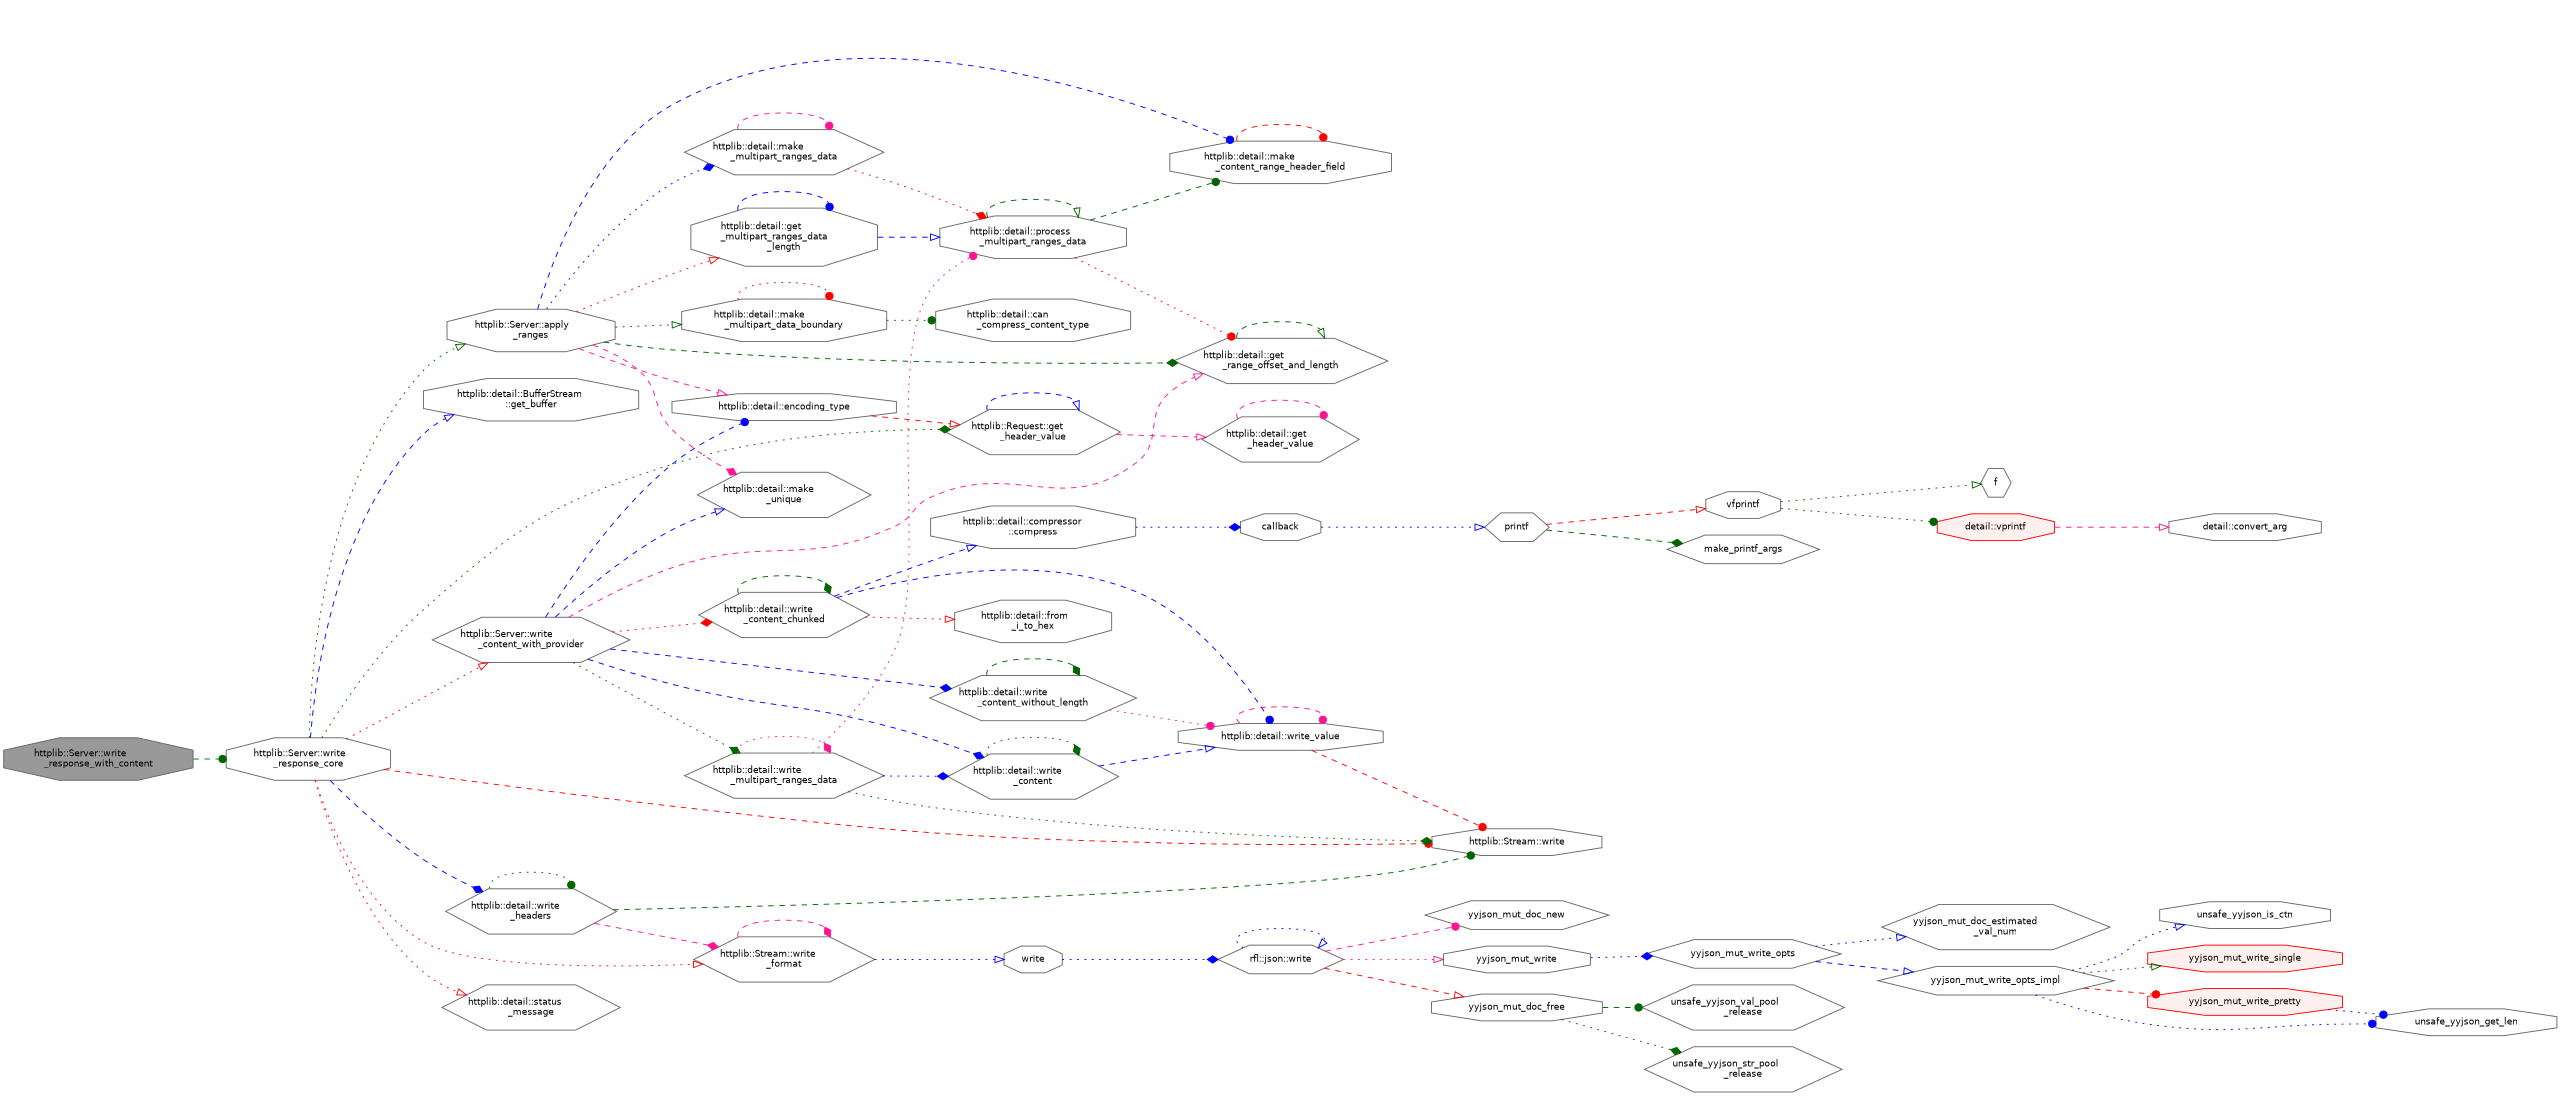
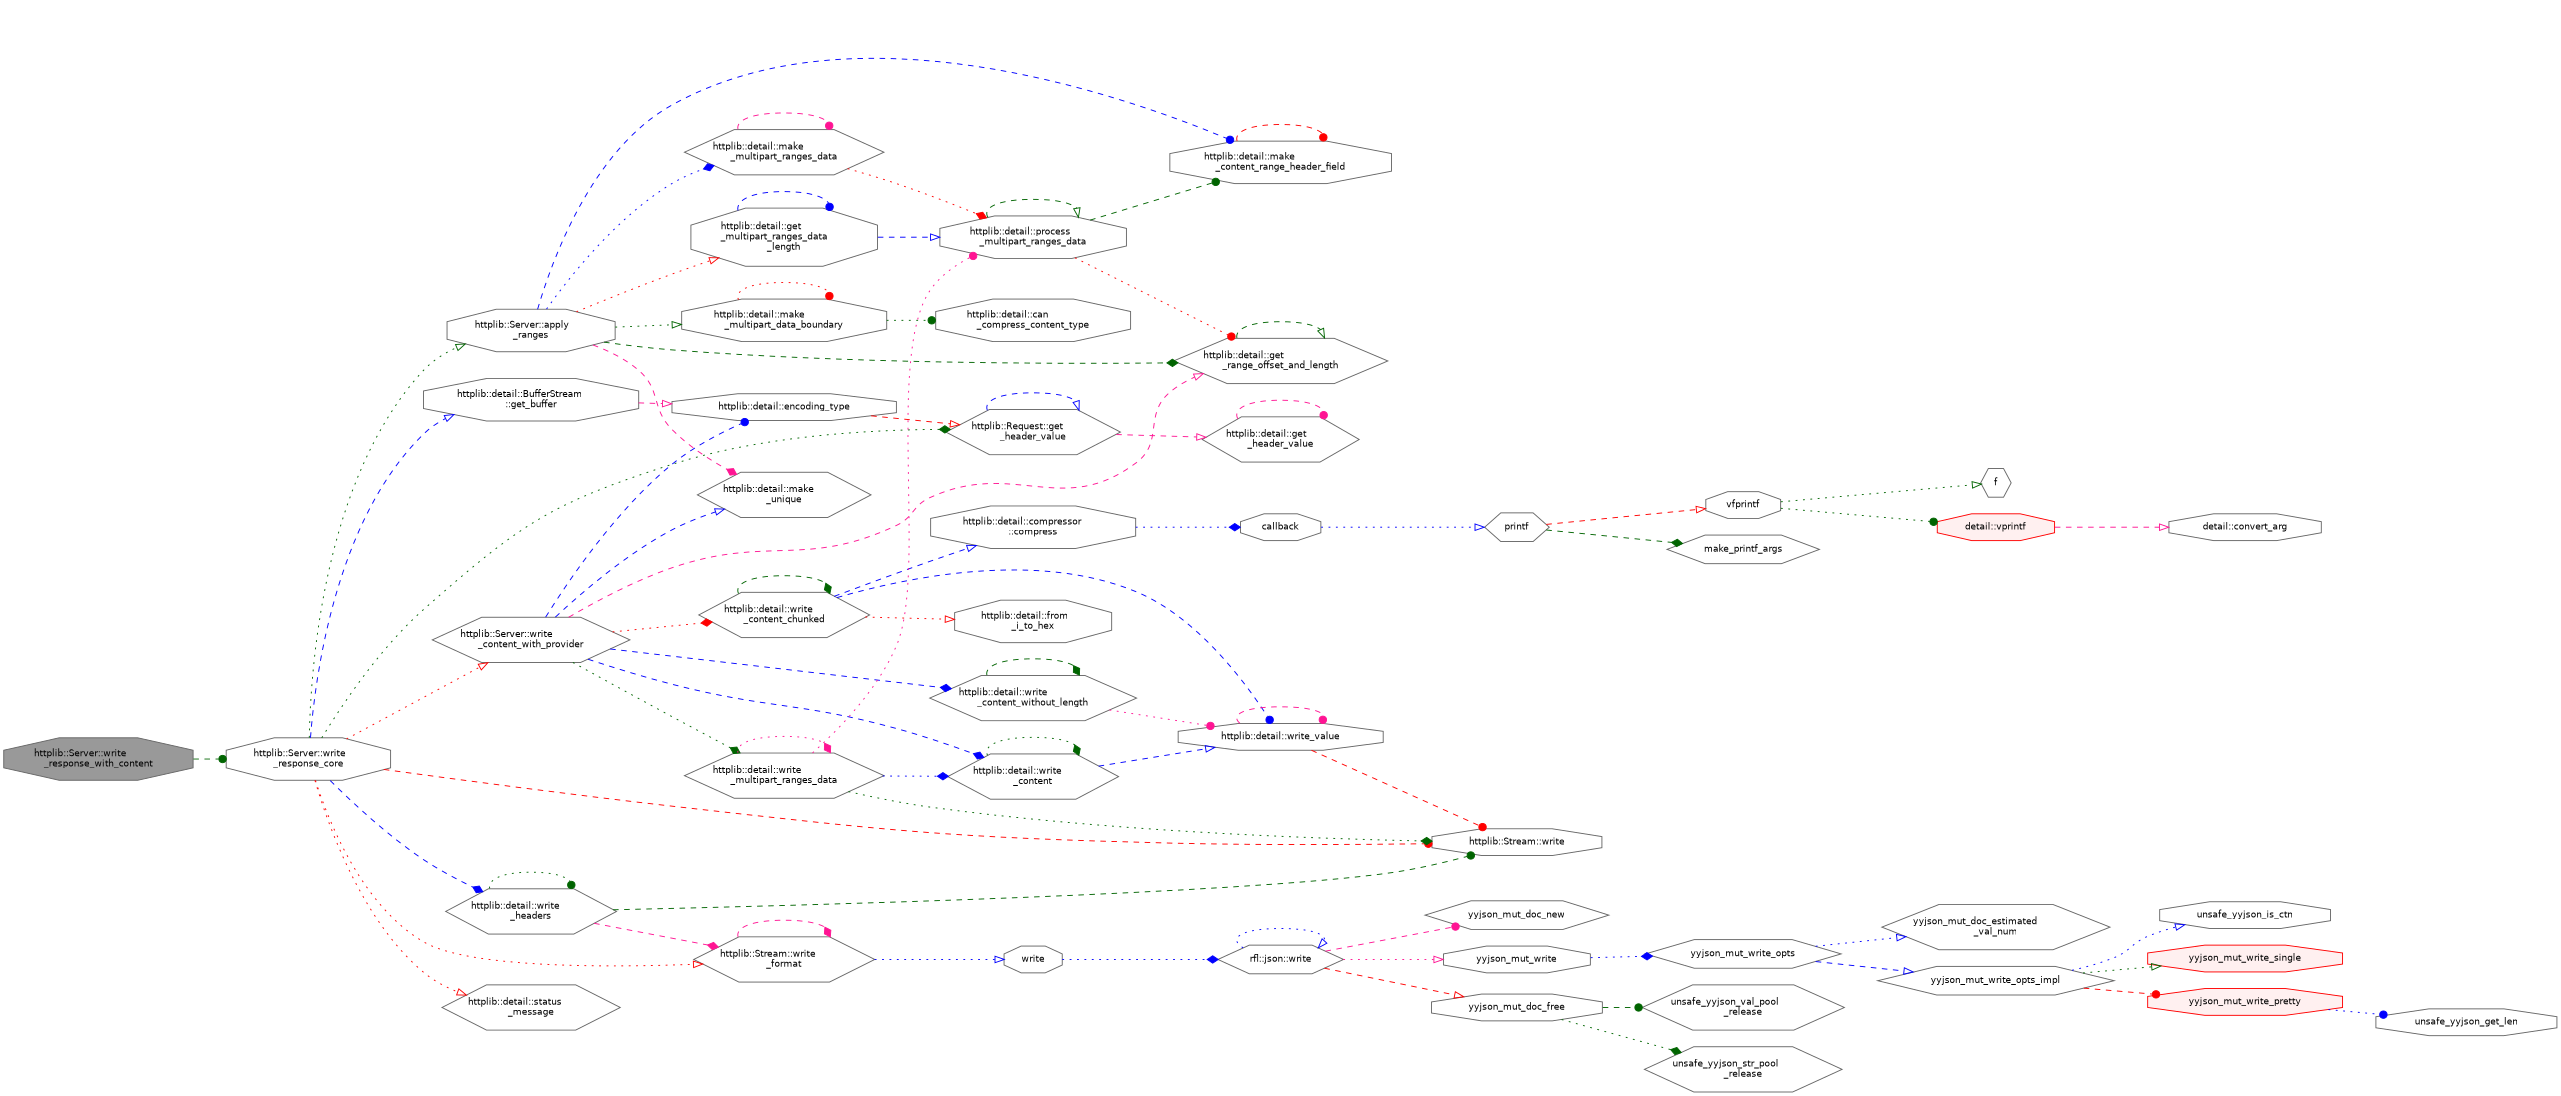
edge "httplib::Server::apply _ranges" -> "httplib::detail::encoding_type": now "httplib::detail::BufferStream ::get_buffer" -> "httplib::detail::encoding_type"
edge "yyjson_mut_write_opts_impl" -> "unsafe_yyjson_get_len": removed
